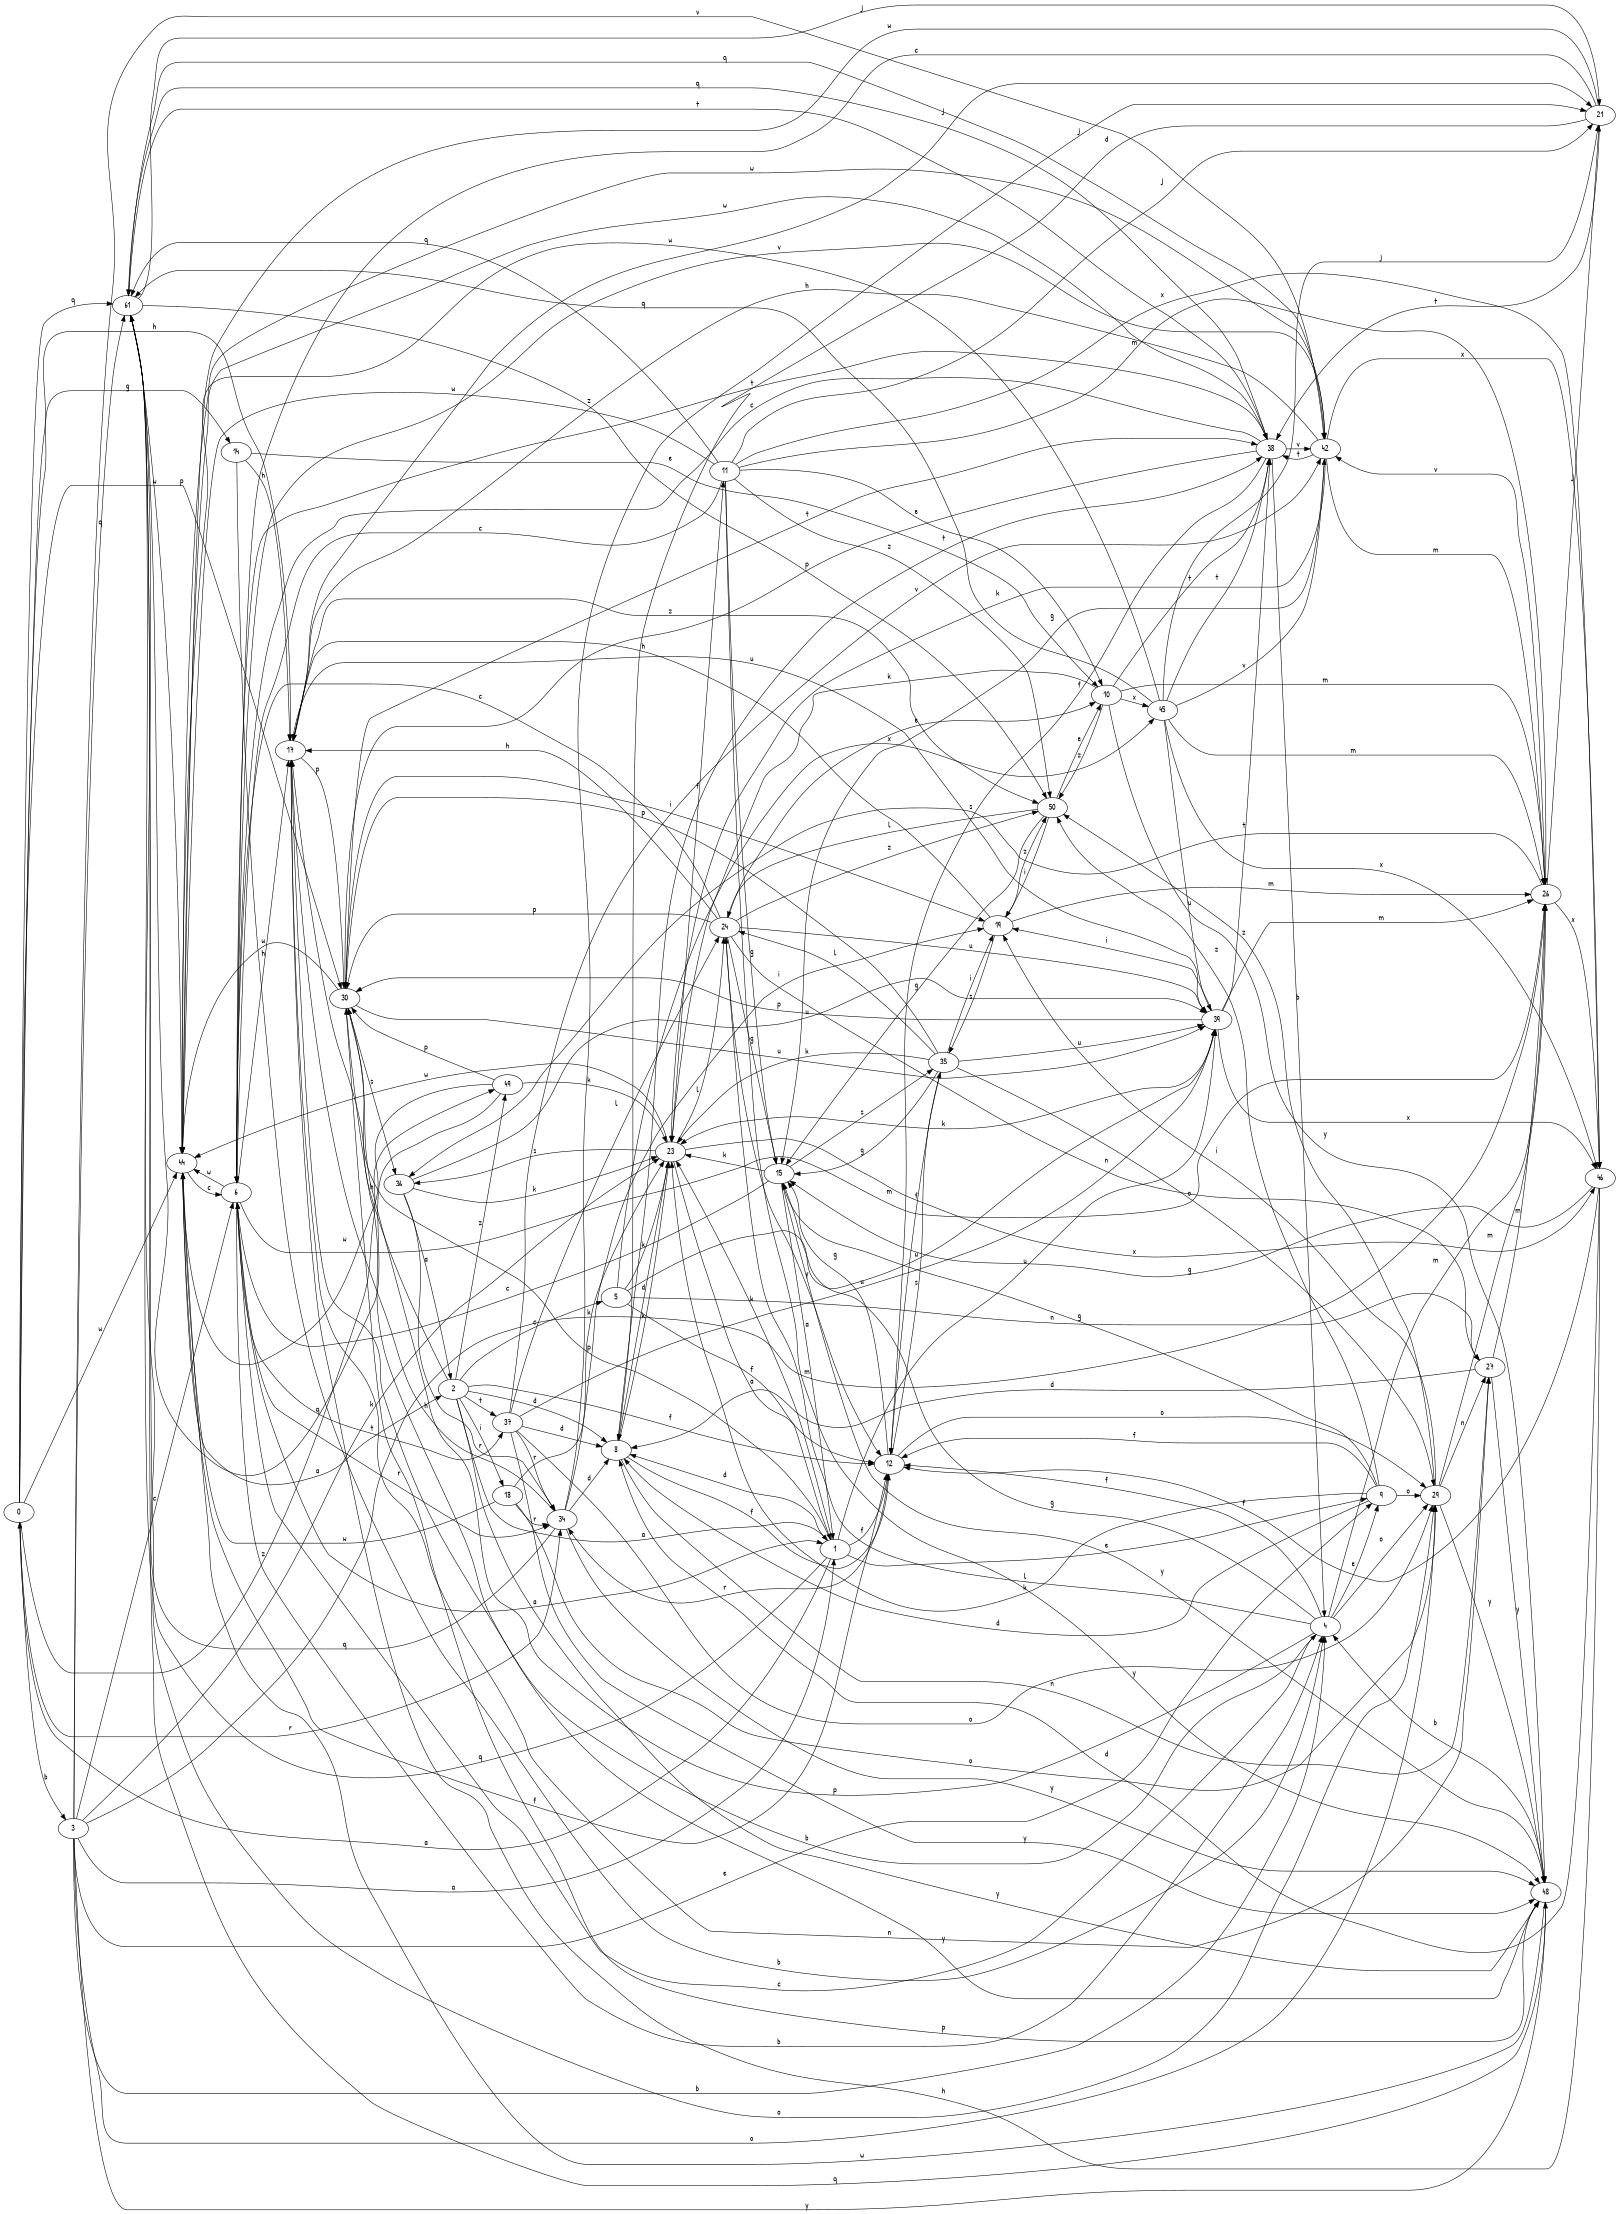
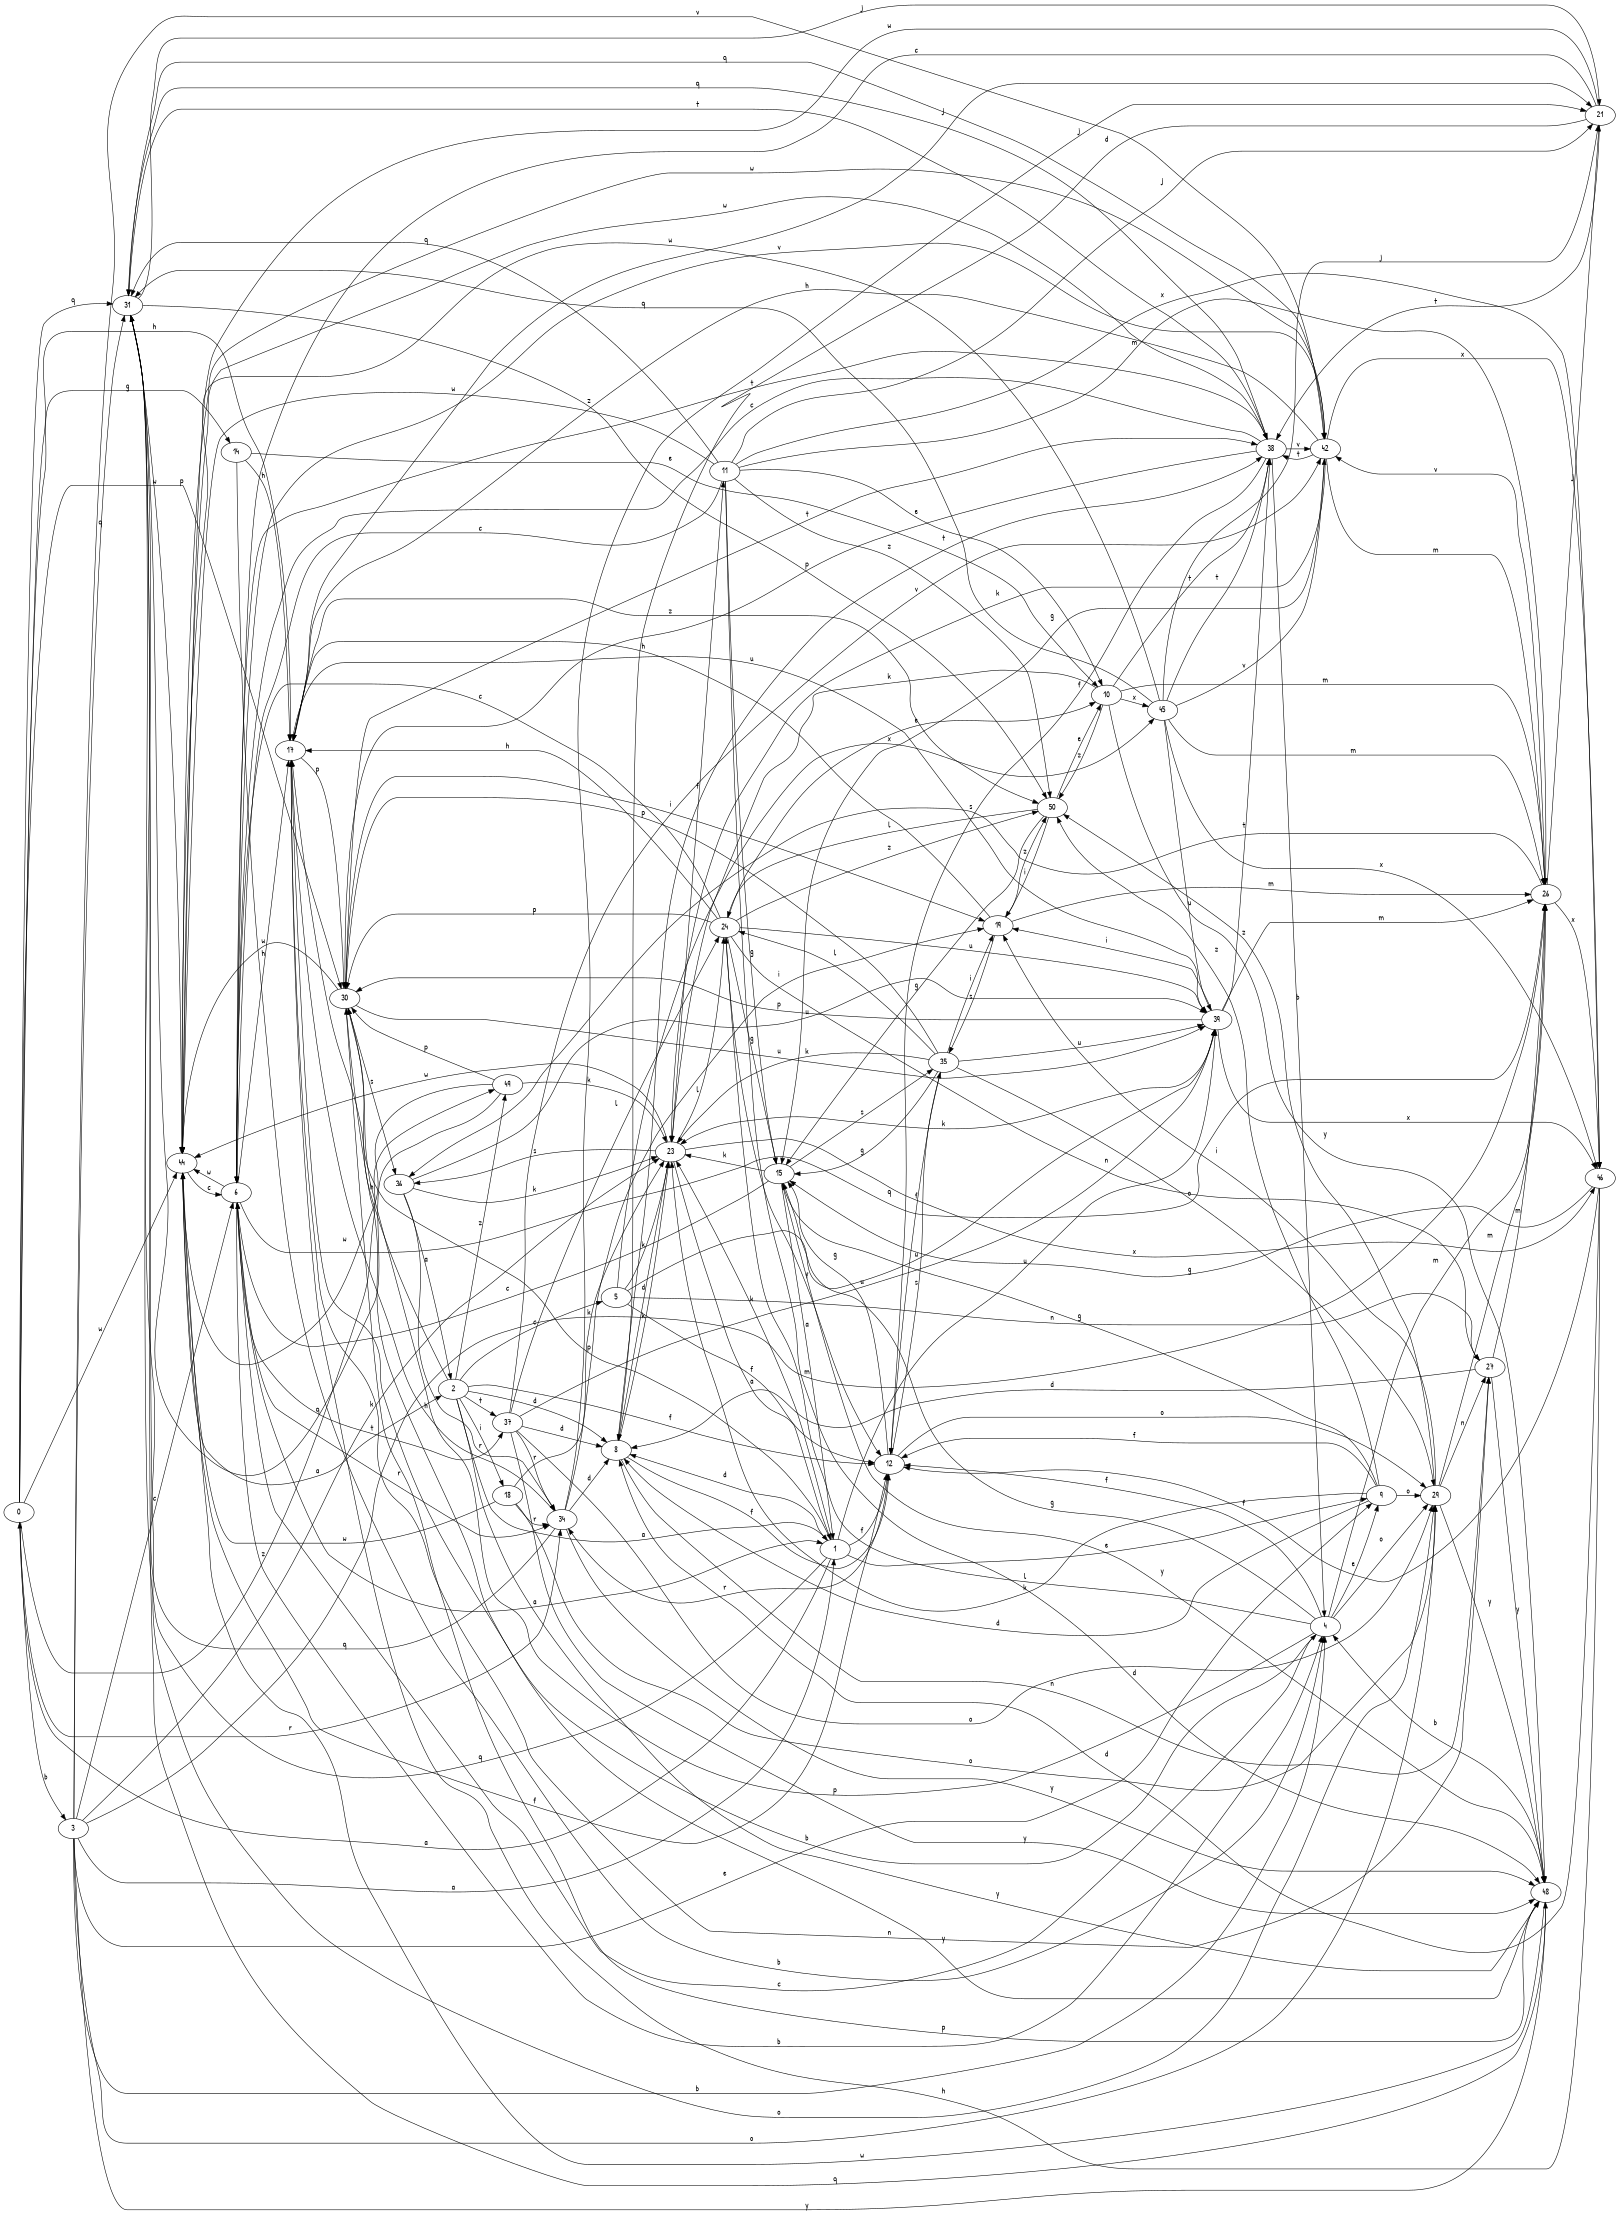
node "61": label "61" -> "31"
edge "6" -> "26": label "m" -> "q"
edge "11" -> "48": label "y" -> "d"
